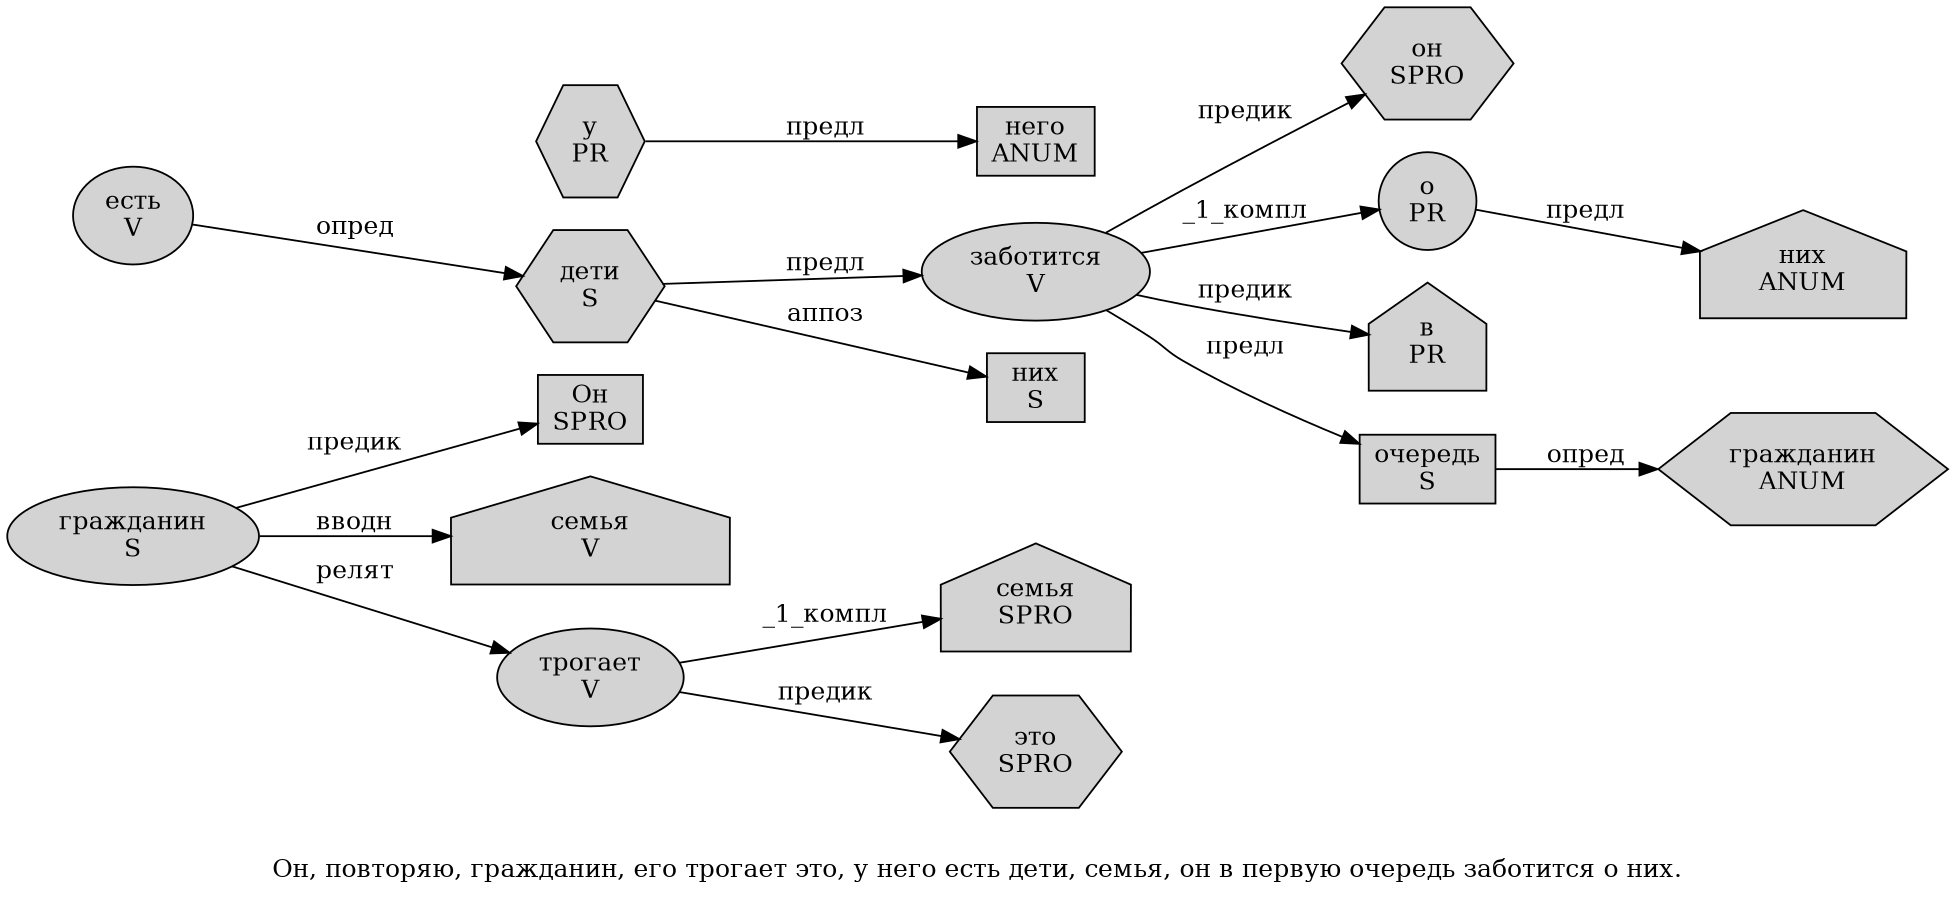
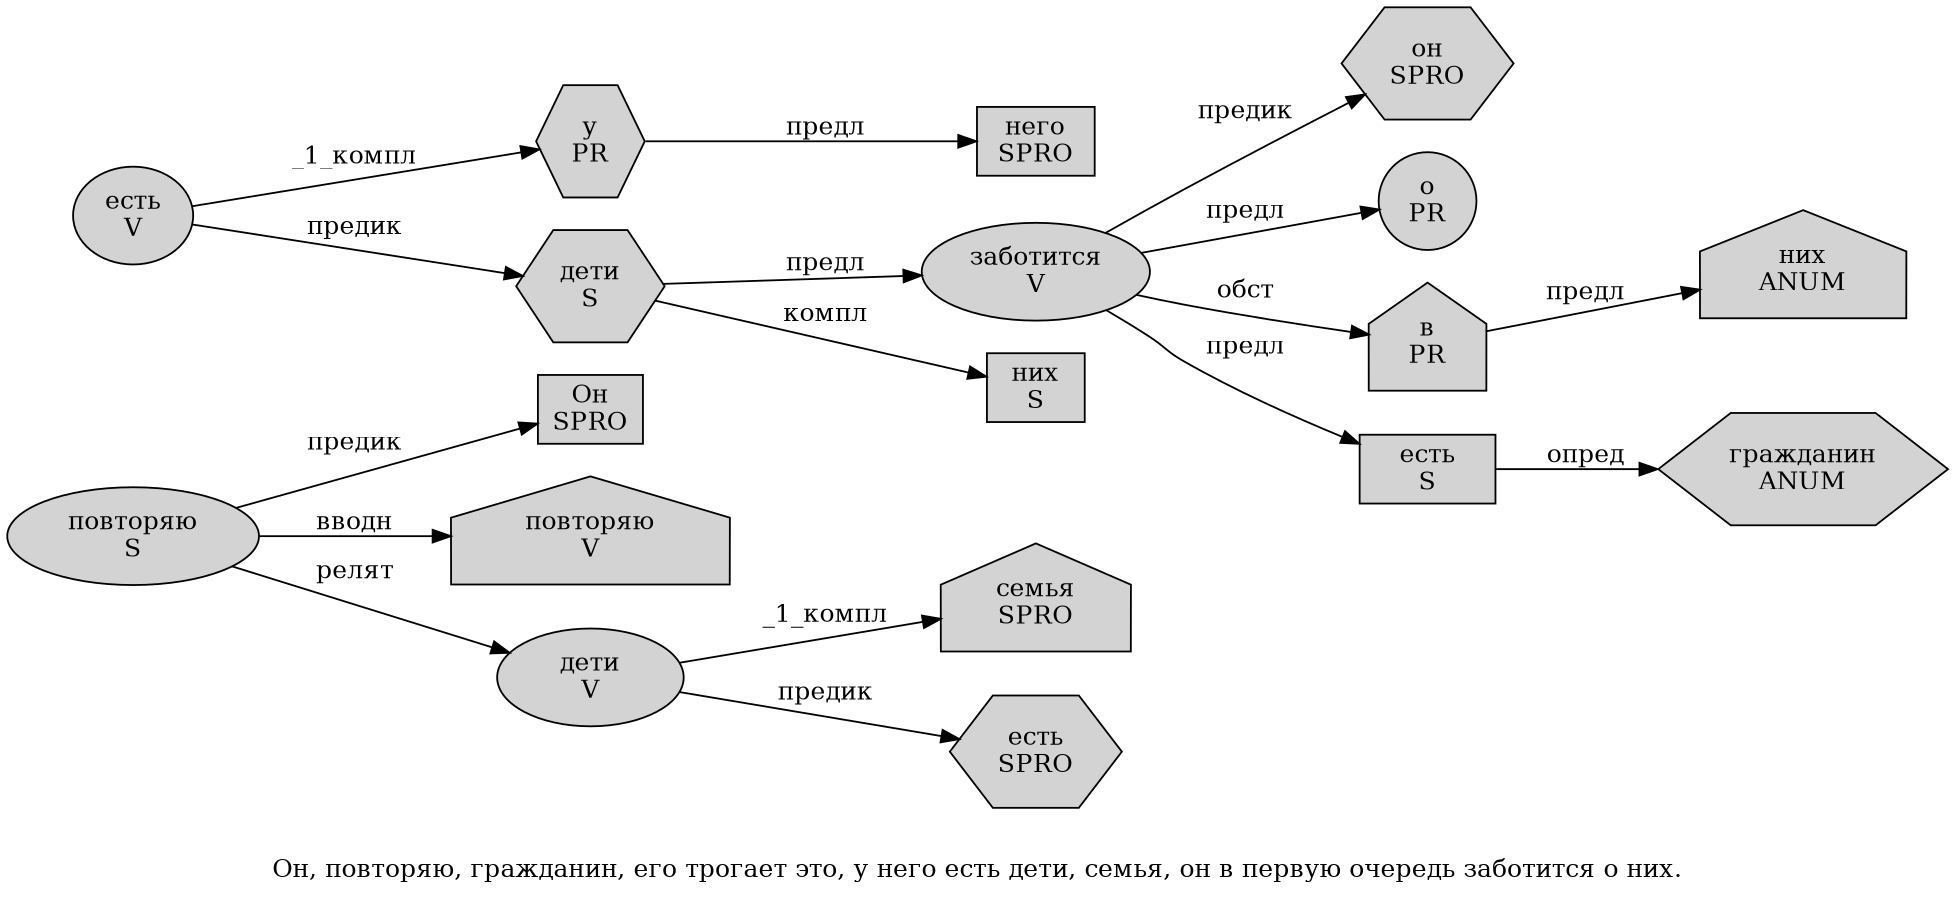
node "него ANUM": label "него ANUM" -> "него SPRO"
edge "есть V" -> "у PR": added, label "_1_компл"
edge "заботится V" -> "о PR": label "_1_компл" -> "предл"
edge "есть V" -> "дети S": label "опред" -> "предик"
edge "о PR" -> "них ANUM": now "в PR" -> "них ANUM"
edge "заботится V" -> "в PR": label "предик" -> "обст"
edge "дети S" -> "них S": label "аппоз" -> "компл"
node "очередь S": label "очередь S" -> "есть S"
node "гражданин S": label "гражданин S" -> "повторяю S"
node "семья V": label "семья V" -> "повторяю V"
node "трогает V": label "трогает V" -> "дети V"
node "это SPRO": label "это SPRO" -> "есть SPRO"
